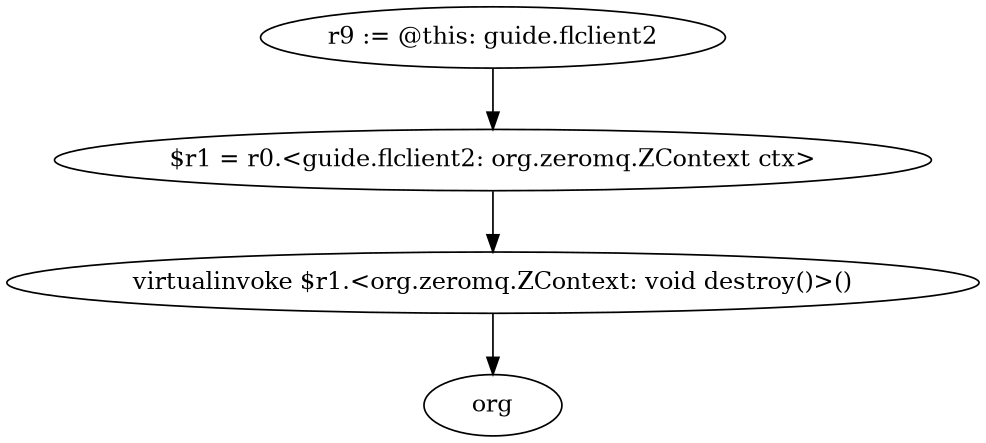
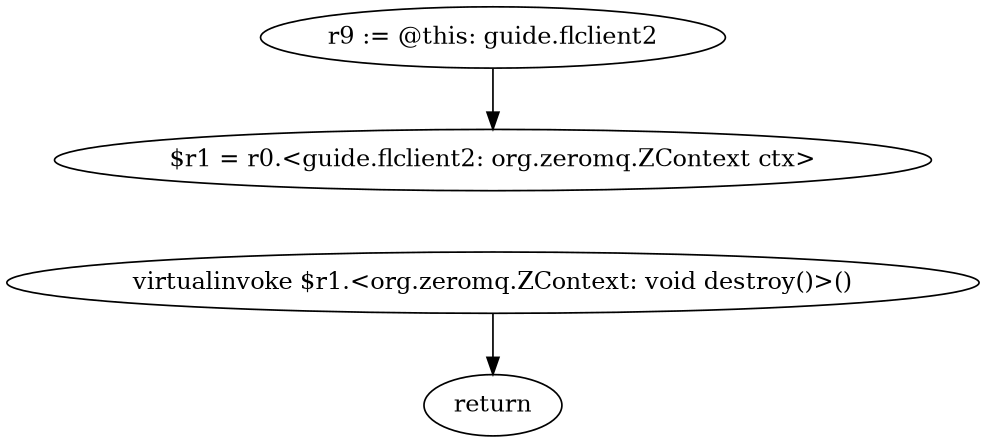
edge "$r1 = r0.<guide.flclient2: org.zeromq.ZContext ctx>" -> "virtualinvoke $r1.<org.zeromq.ZContext: void destroy()>()": removed
node "org": label "org" -> "return"
